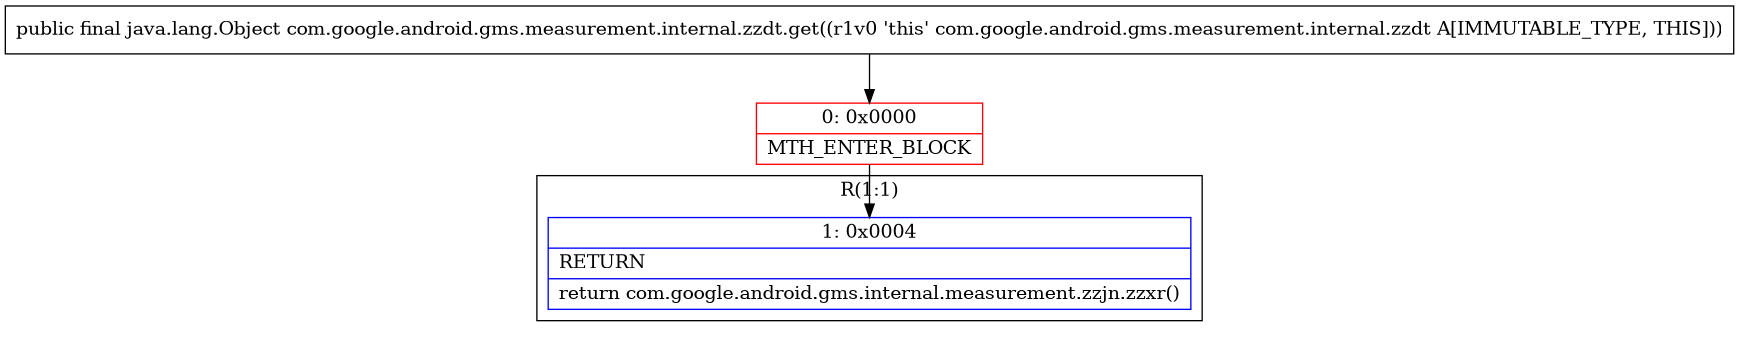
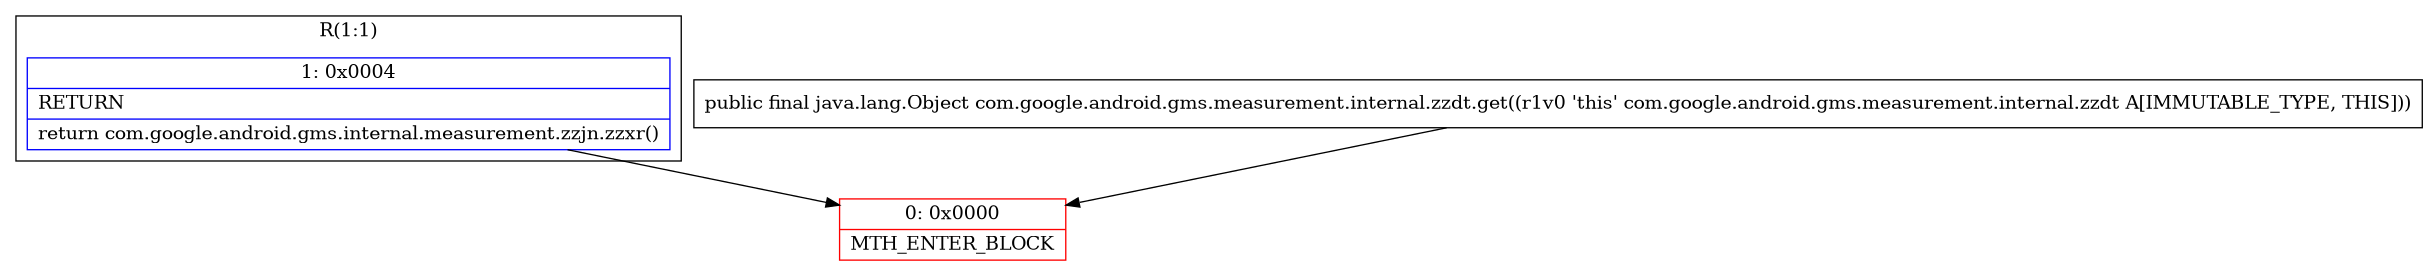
edge "0: 0x0000" -> "1: 0x0004": reversed
